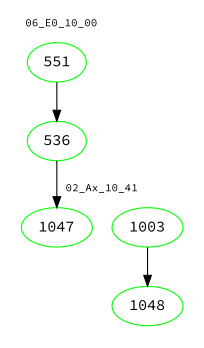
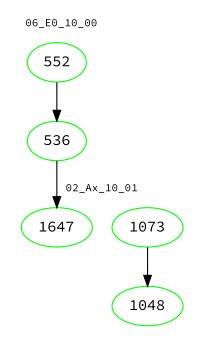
node "551": label "551" -> "552"
cluster "02_Ax_10_41": label "02_Ax_10_41" -> "02_Ax_10_01"
node "1047": label "1047" -> "1647"
node "1003": label "1003" -> "1073"
